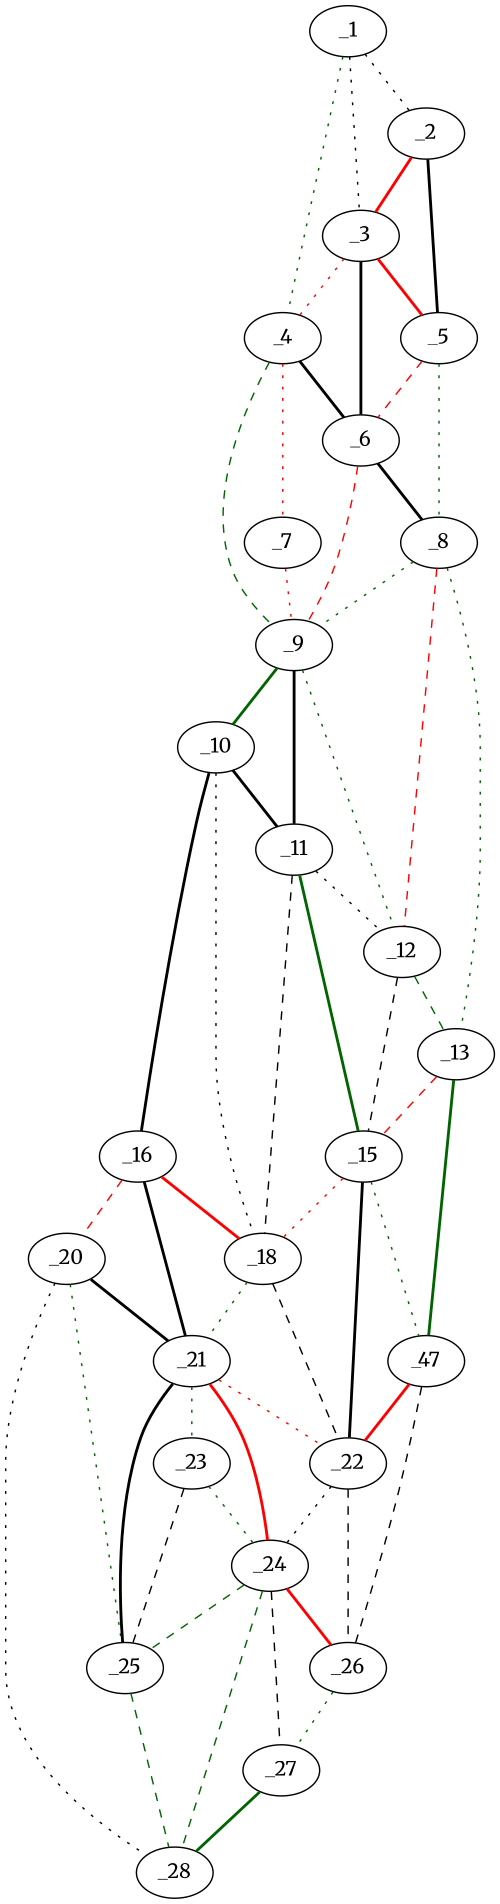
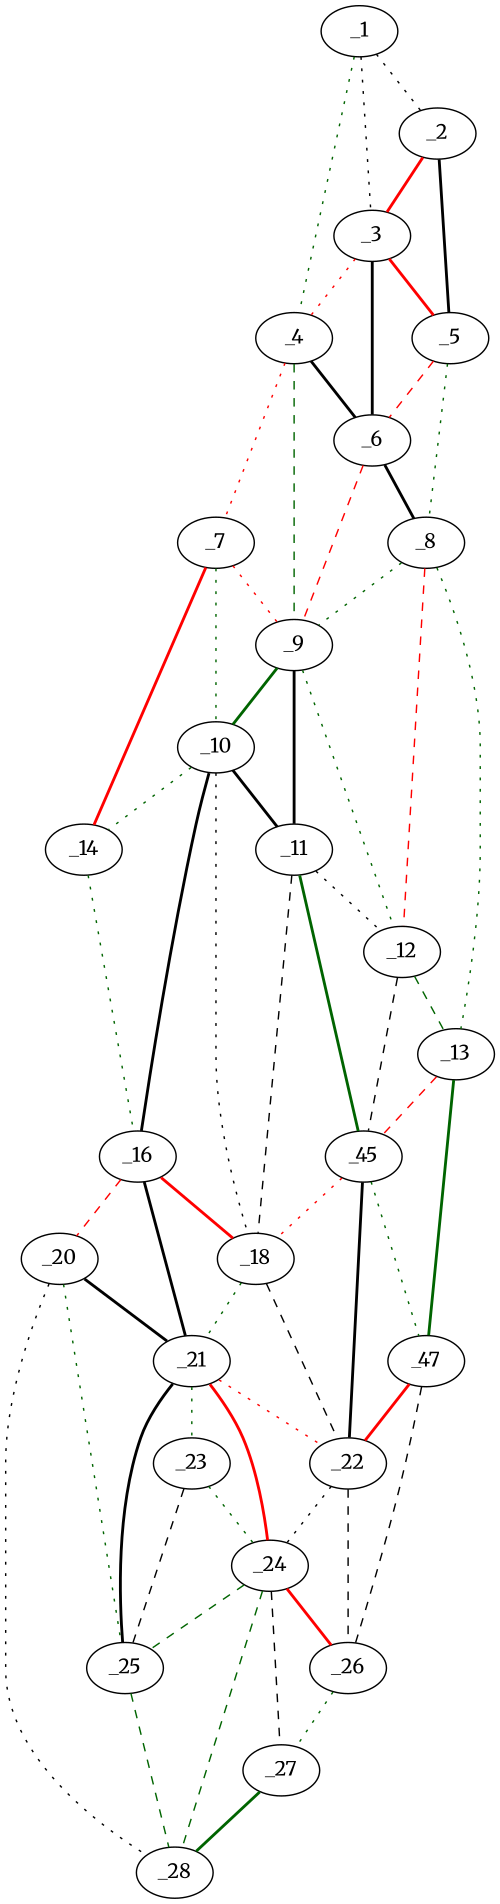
edge "_7" -- "_10": added
node "_14": added
node "_15": label "_15" -> "_45"
